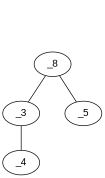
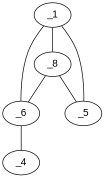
node "_1": added
node "_3": label "_3" -> "_6"
